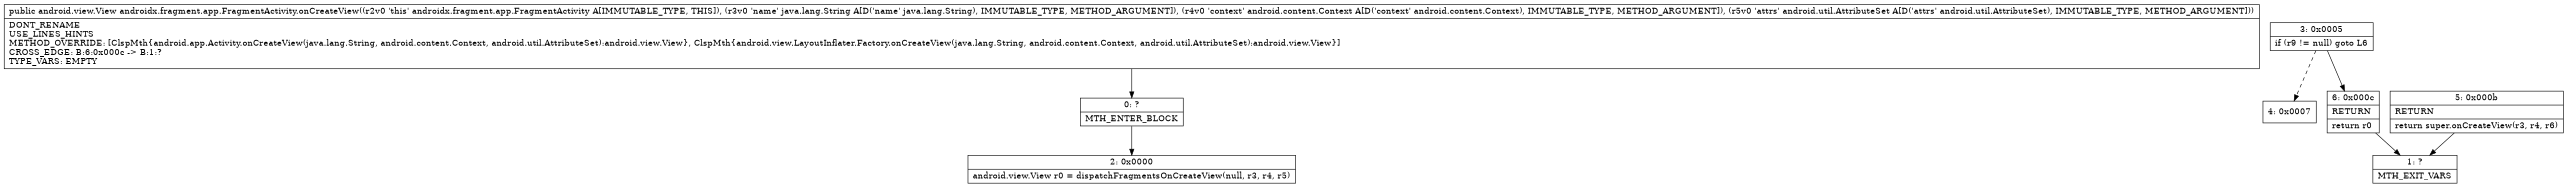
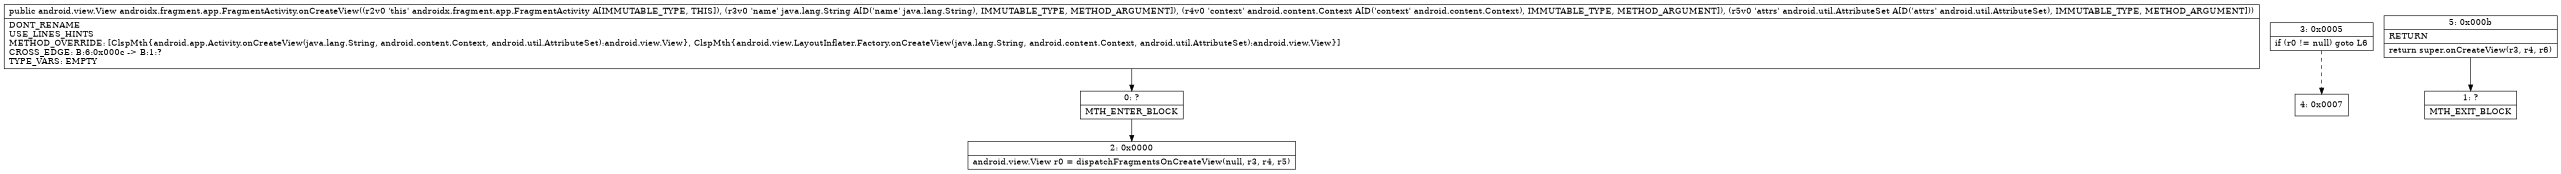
node "3: 0x0005": text "if (r9 != null) goto L6" -> "if (r0 != null) goto L6"
node "6: 0x000c": removed
node "1: ?": text "MTH_EXIT_VARS" -> "MTH_EXIT_BLOCK"
